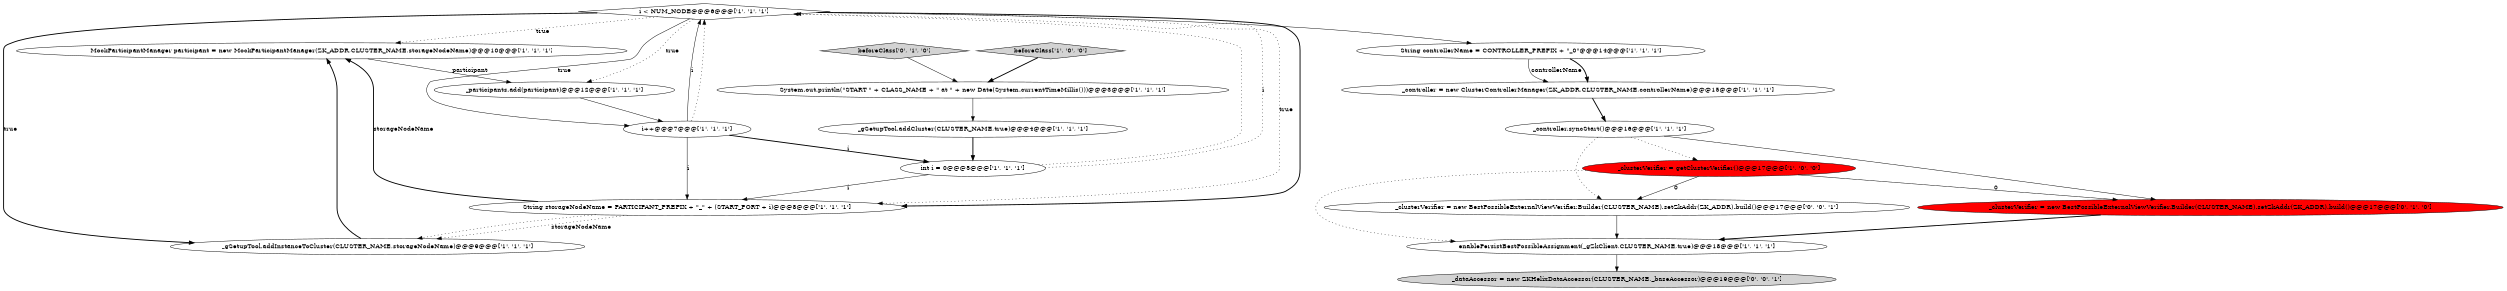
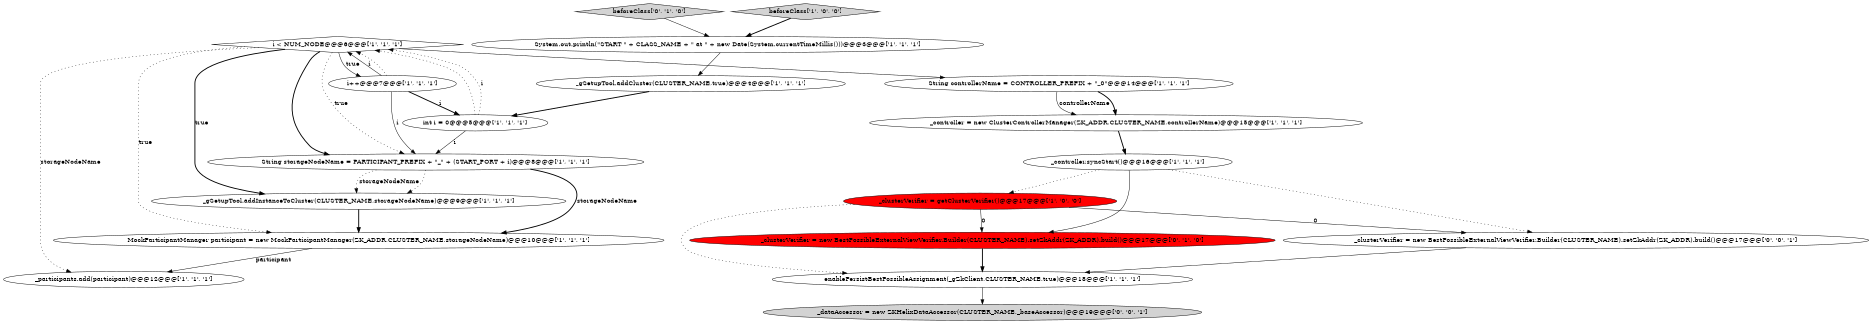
edge "i < NUM_NODE@@@6@@@['1', '1', '1']" -> "_participants.add(participant)@@@12@@@['1', '1', '1']": label "true" -> "storageNodeName"
edge "_participants.add(participant)@@@12@@@['1', '1', '1']" -> "i++@@@7@@@['1', '1', '1']": removed
